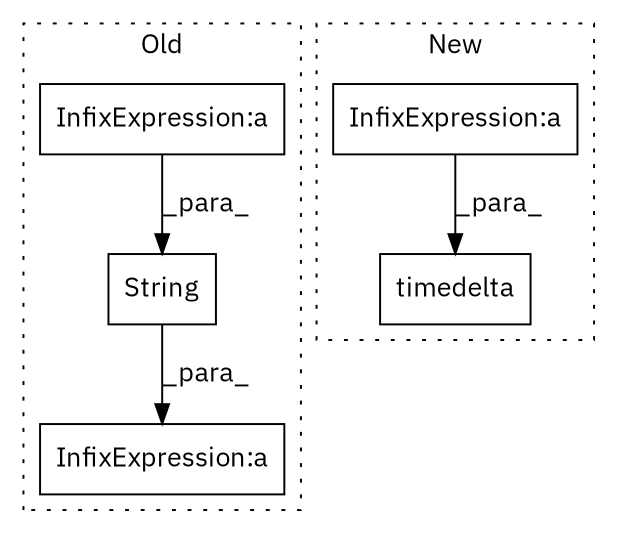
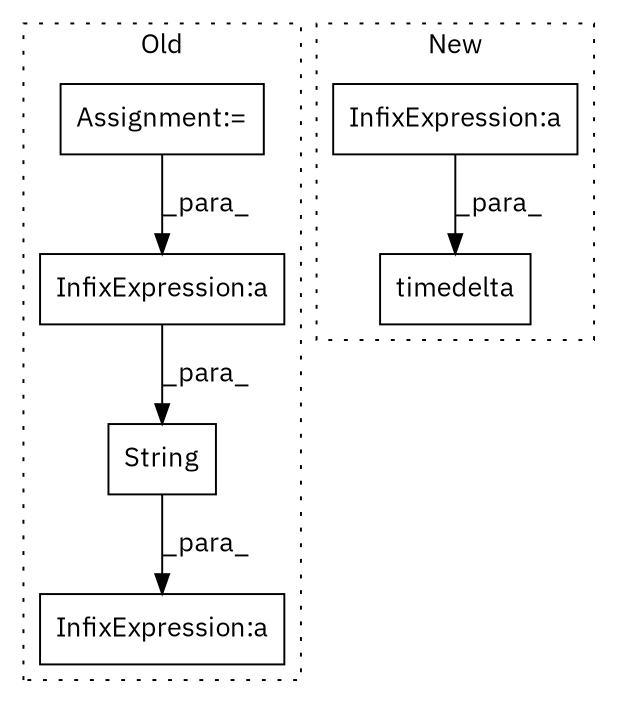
node "Assignment:=": added
